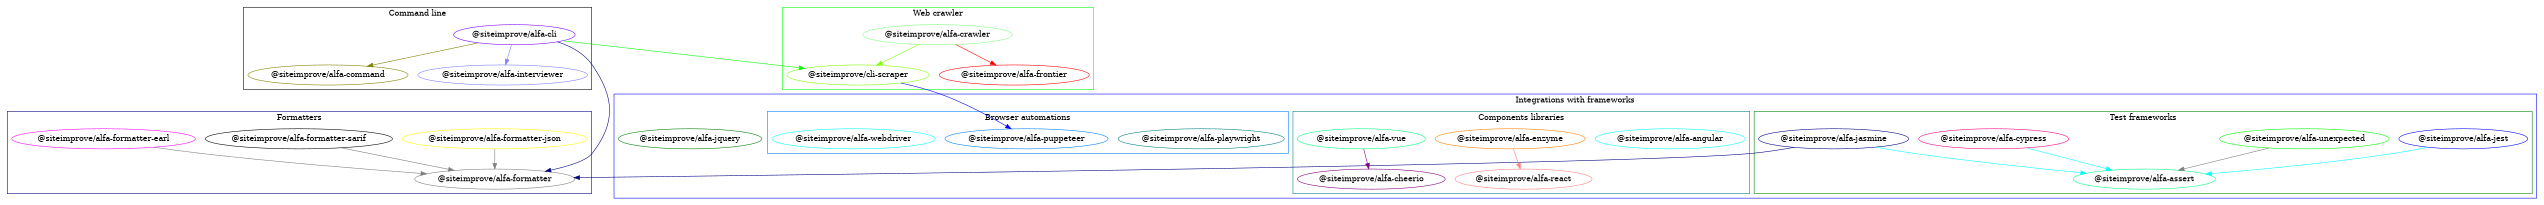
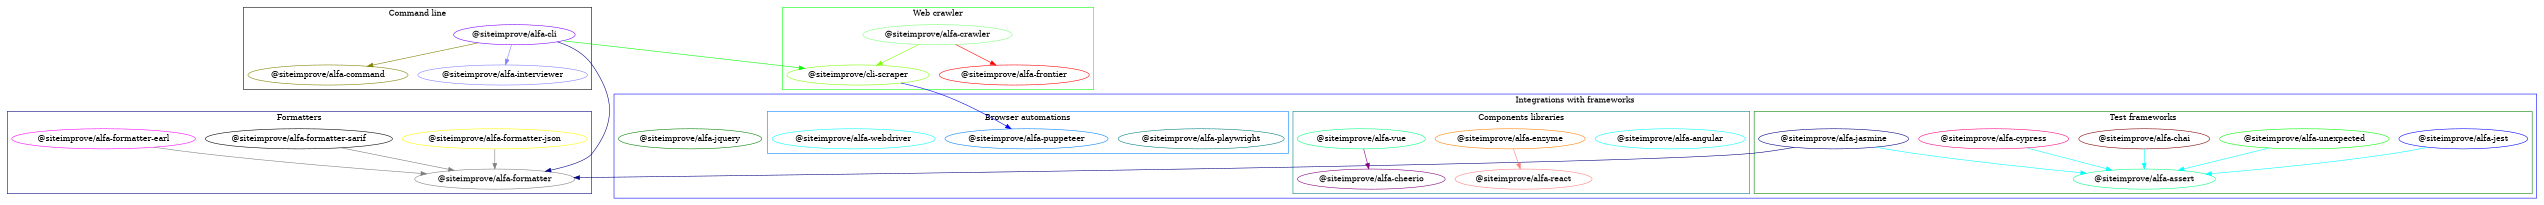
node "@siteimprove/alfa-chai": added
edge "@siteimprove/alfa-unexpected" -> "@siteimprove/alfa-assert": color #7f7f7f -> #00ffff
